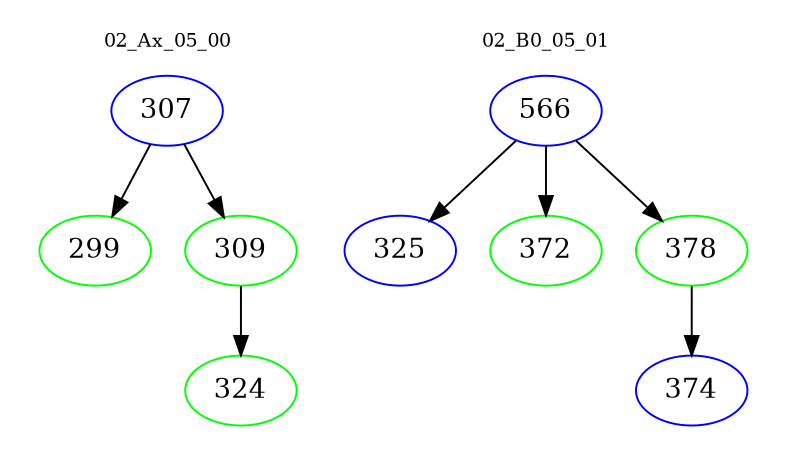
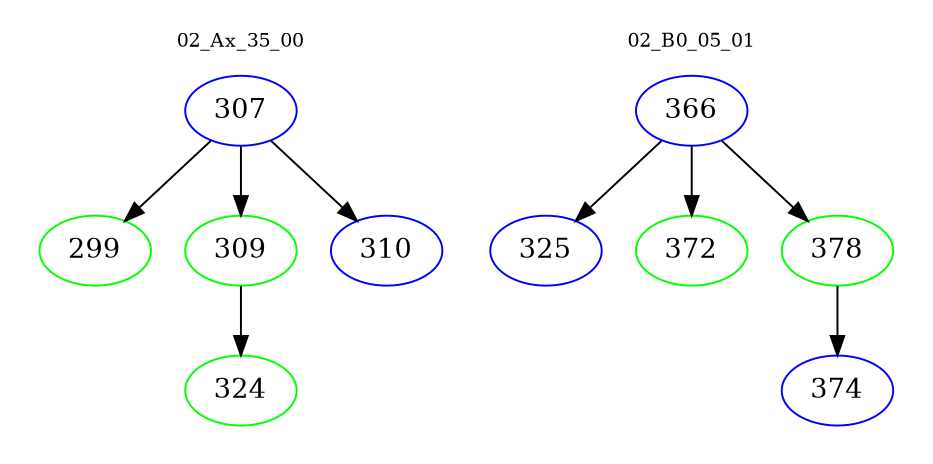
cluster "02_Ax_05_00": label "02_Ax_05_00" -> "02_Ax_35_00"
node "566": label "566" -> "366"
node "310": added
